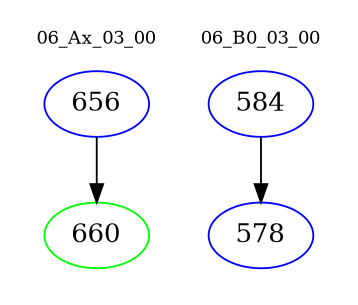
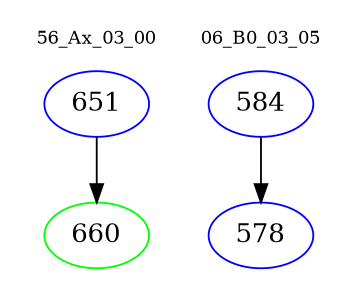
cluster "06_Ax_03_00": label "06_Ax_03_00" -> "56_Ax_03_00"
cluster "06_B0_03_00": label "06_B0_03_00" -> "06_B0_03_05"
node "656": label "656" -> "651"
